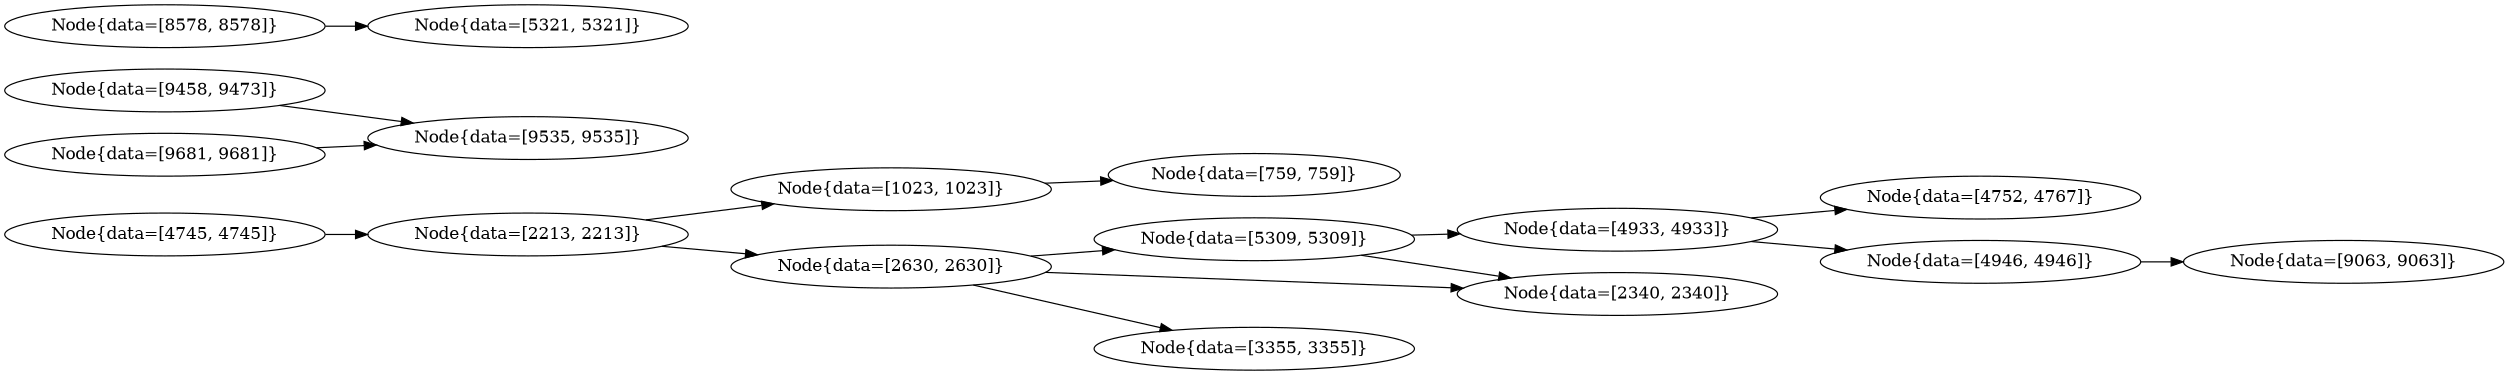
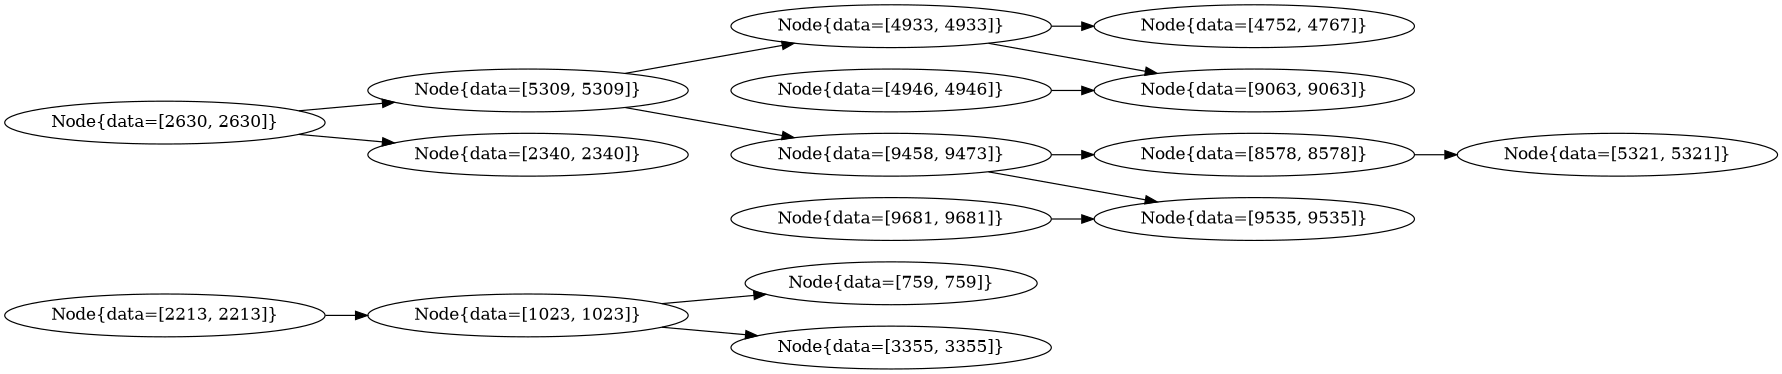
edge "Node{data=[9458, 9473]}" -> "Node{data=[8578, 8578]}": added
node "Node{data=[4745, 4745]}": removed
edge "Node{data=[4933, 4933]}" -> "Node{data=[4946, 4946]}": now "Node{data=[4933, 4933]}" -> "Node{data=[9063, 9063]}"
edge "Node{data=[2213, 2213]}" -> "Node{data=[2630, 2630]}": removed
edge "Node{data=[5309, 5309]}" -> "Node{data=[2340, 2340]}": now "Node{data=[5309, 5309]}" -> "Node{data=[9458, 9473]}"
edge "Node{data=[2630, 2630]}" -> "Node{data=[3355, 3355]}": now "Node{data=[1023, 1023]}" -> "Node{data=[3355, 3355]}"
